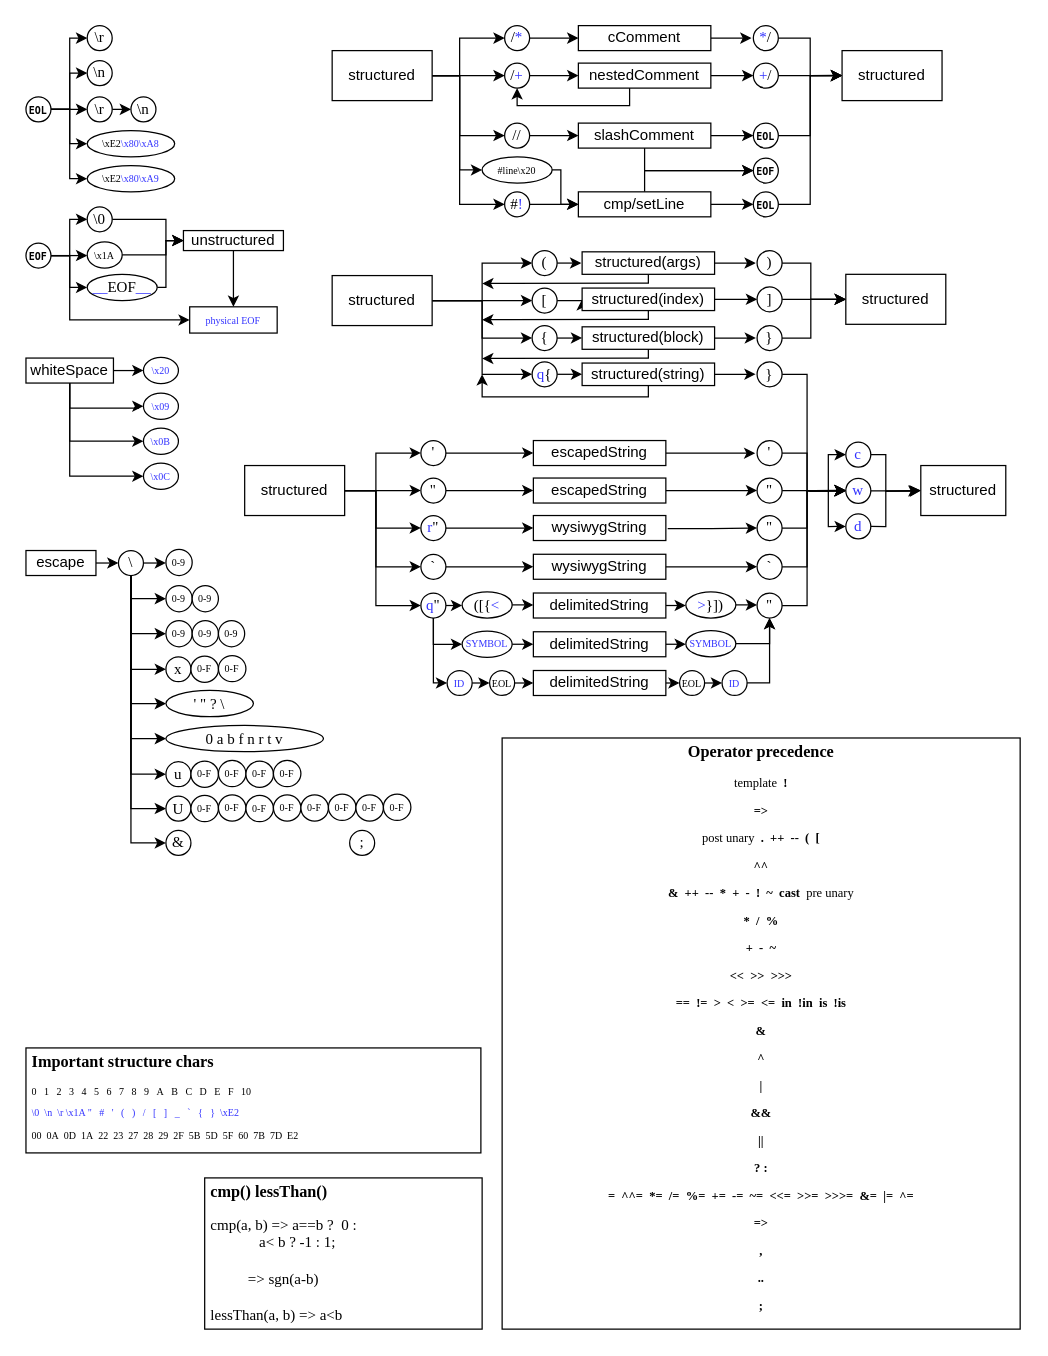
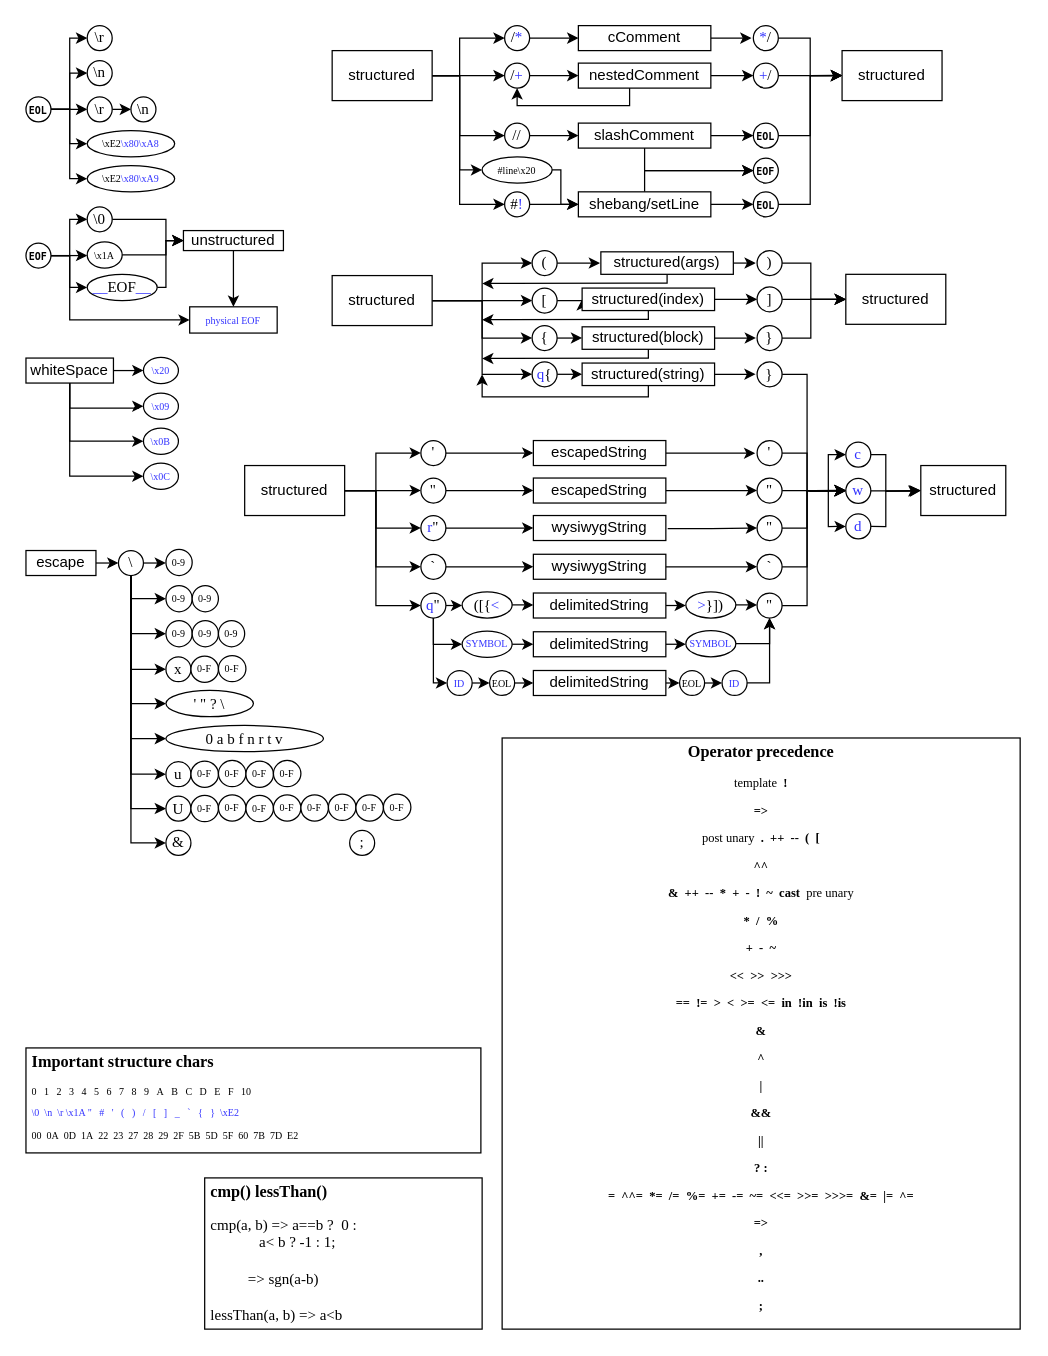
node "cmp/setLine": label "cmp/setLine" -> "shebang/setLine"
node "structured(args)": moved (648, 263) -> (667, 263)
